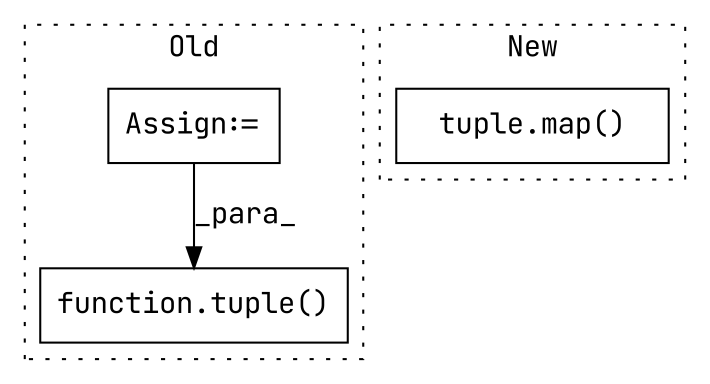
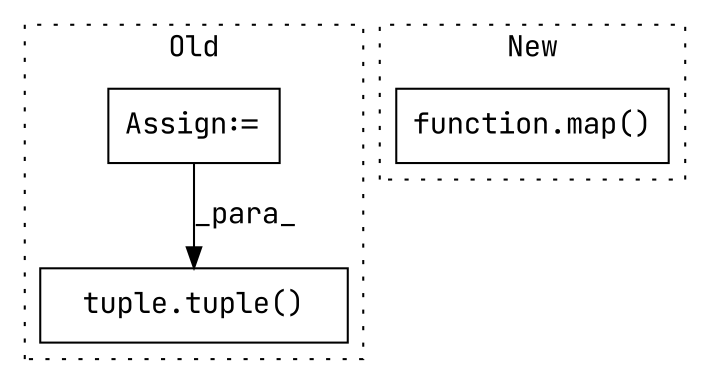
node "tuple.map()": label "tuple.map()" -> "function.map()"
node "function.tuple()": label "function.tuple()" -> "tuple.tuple()"
